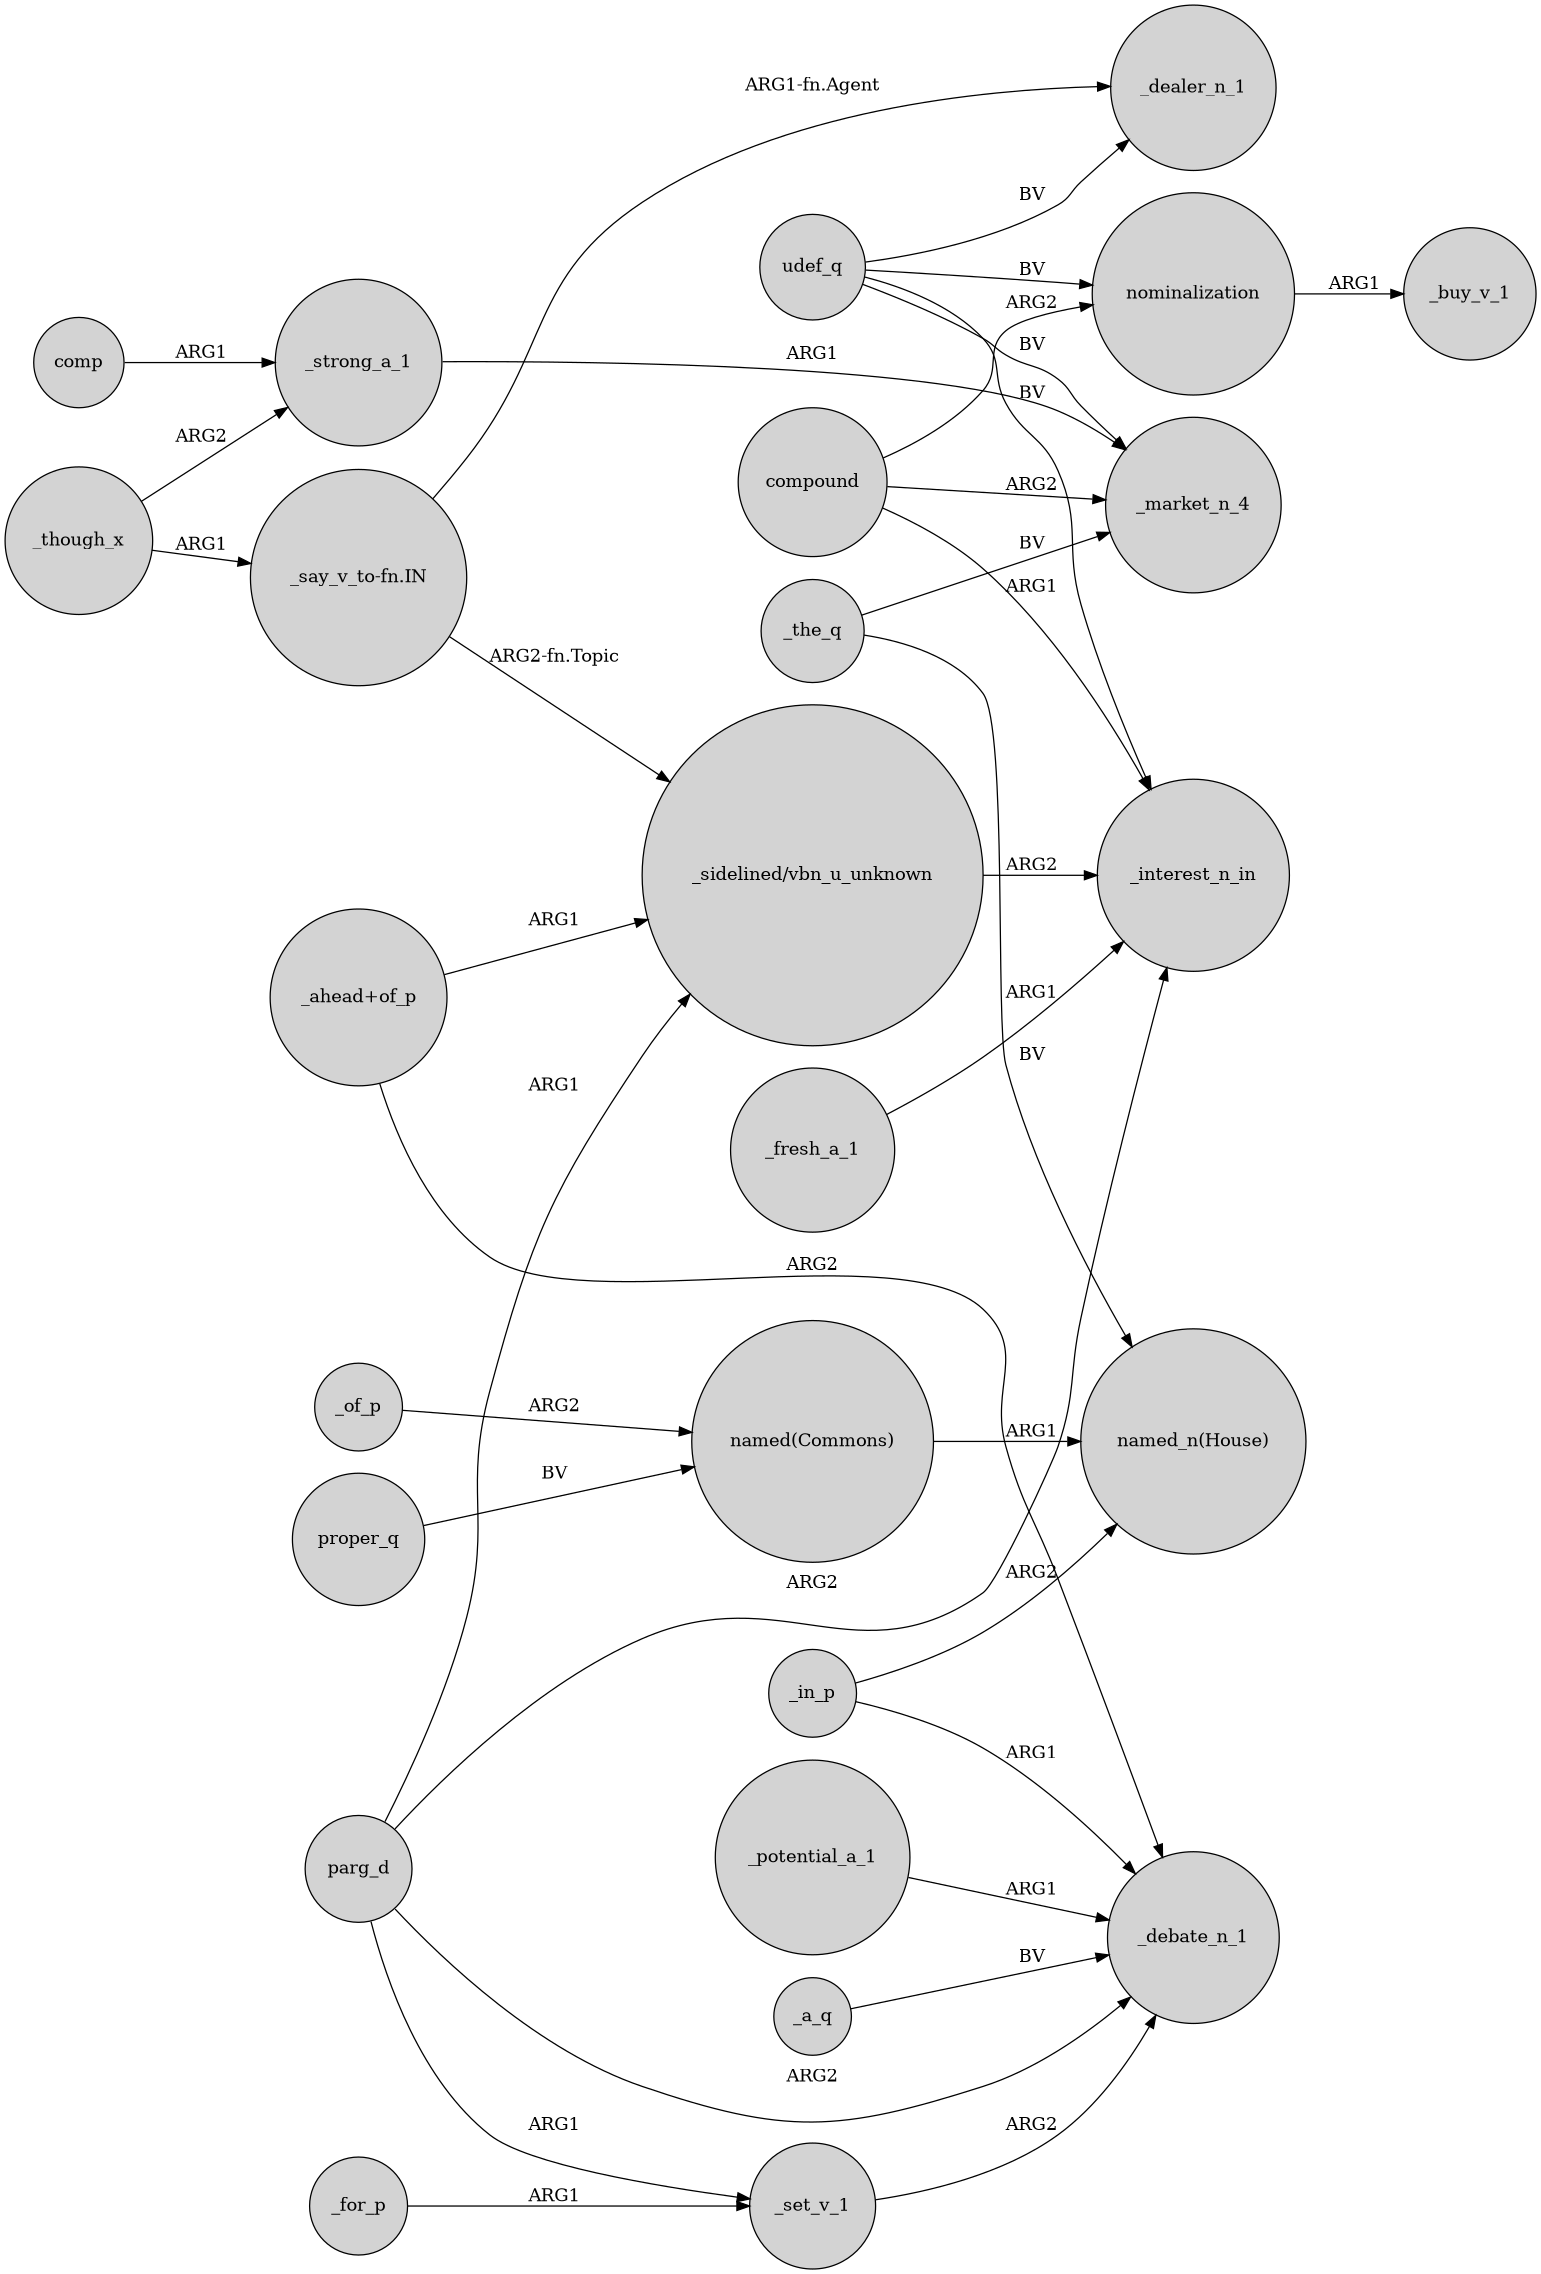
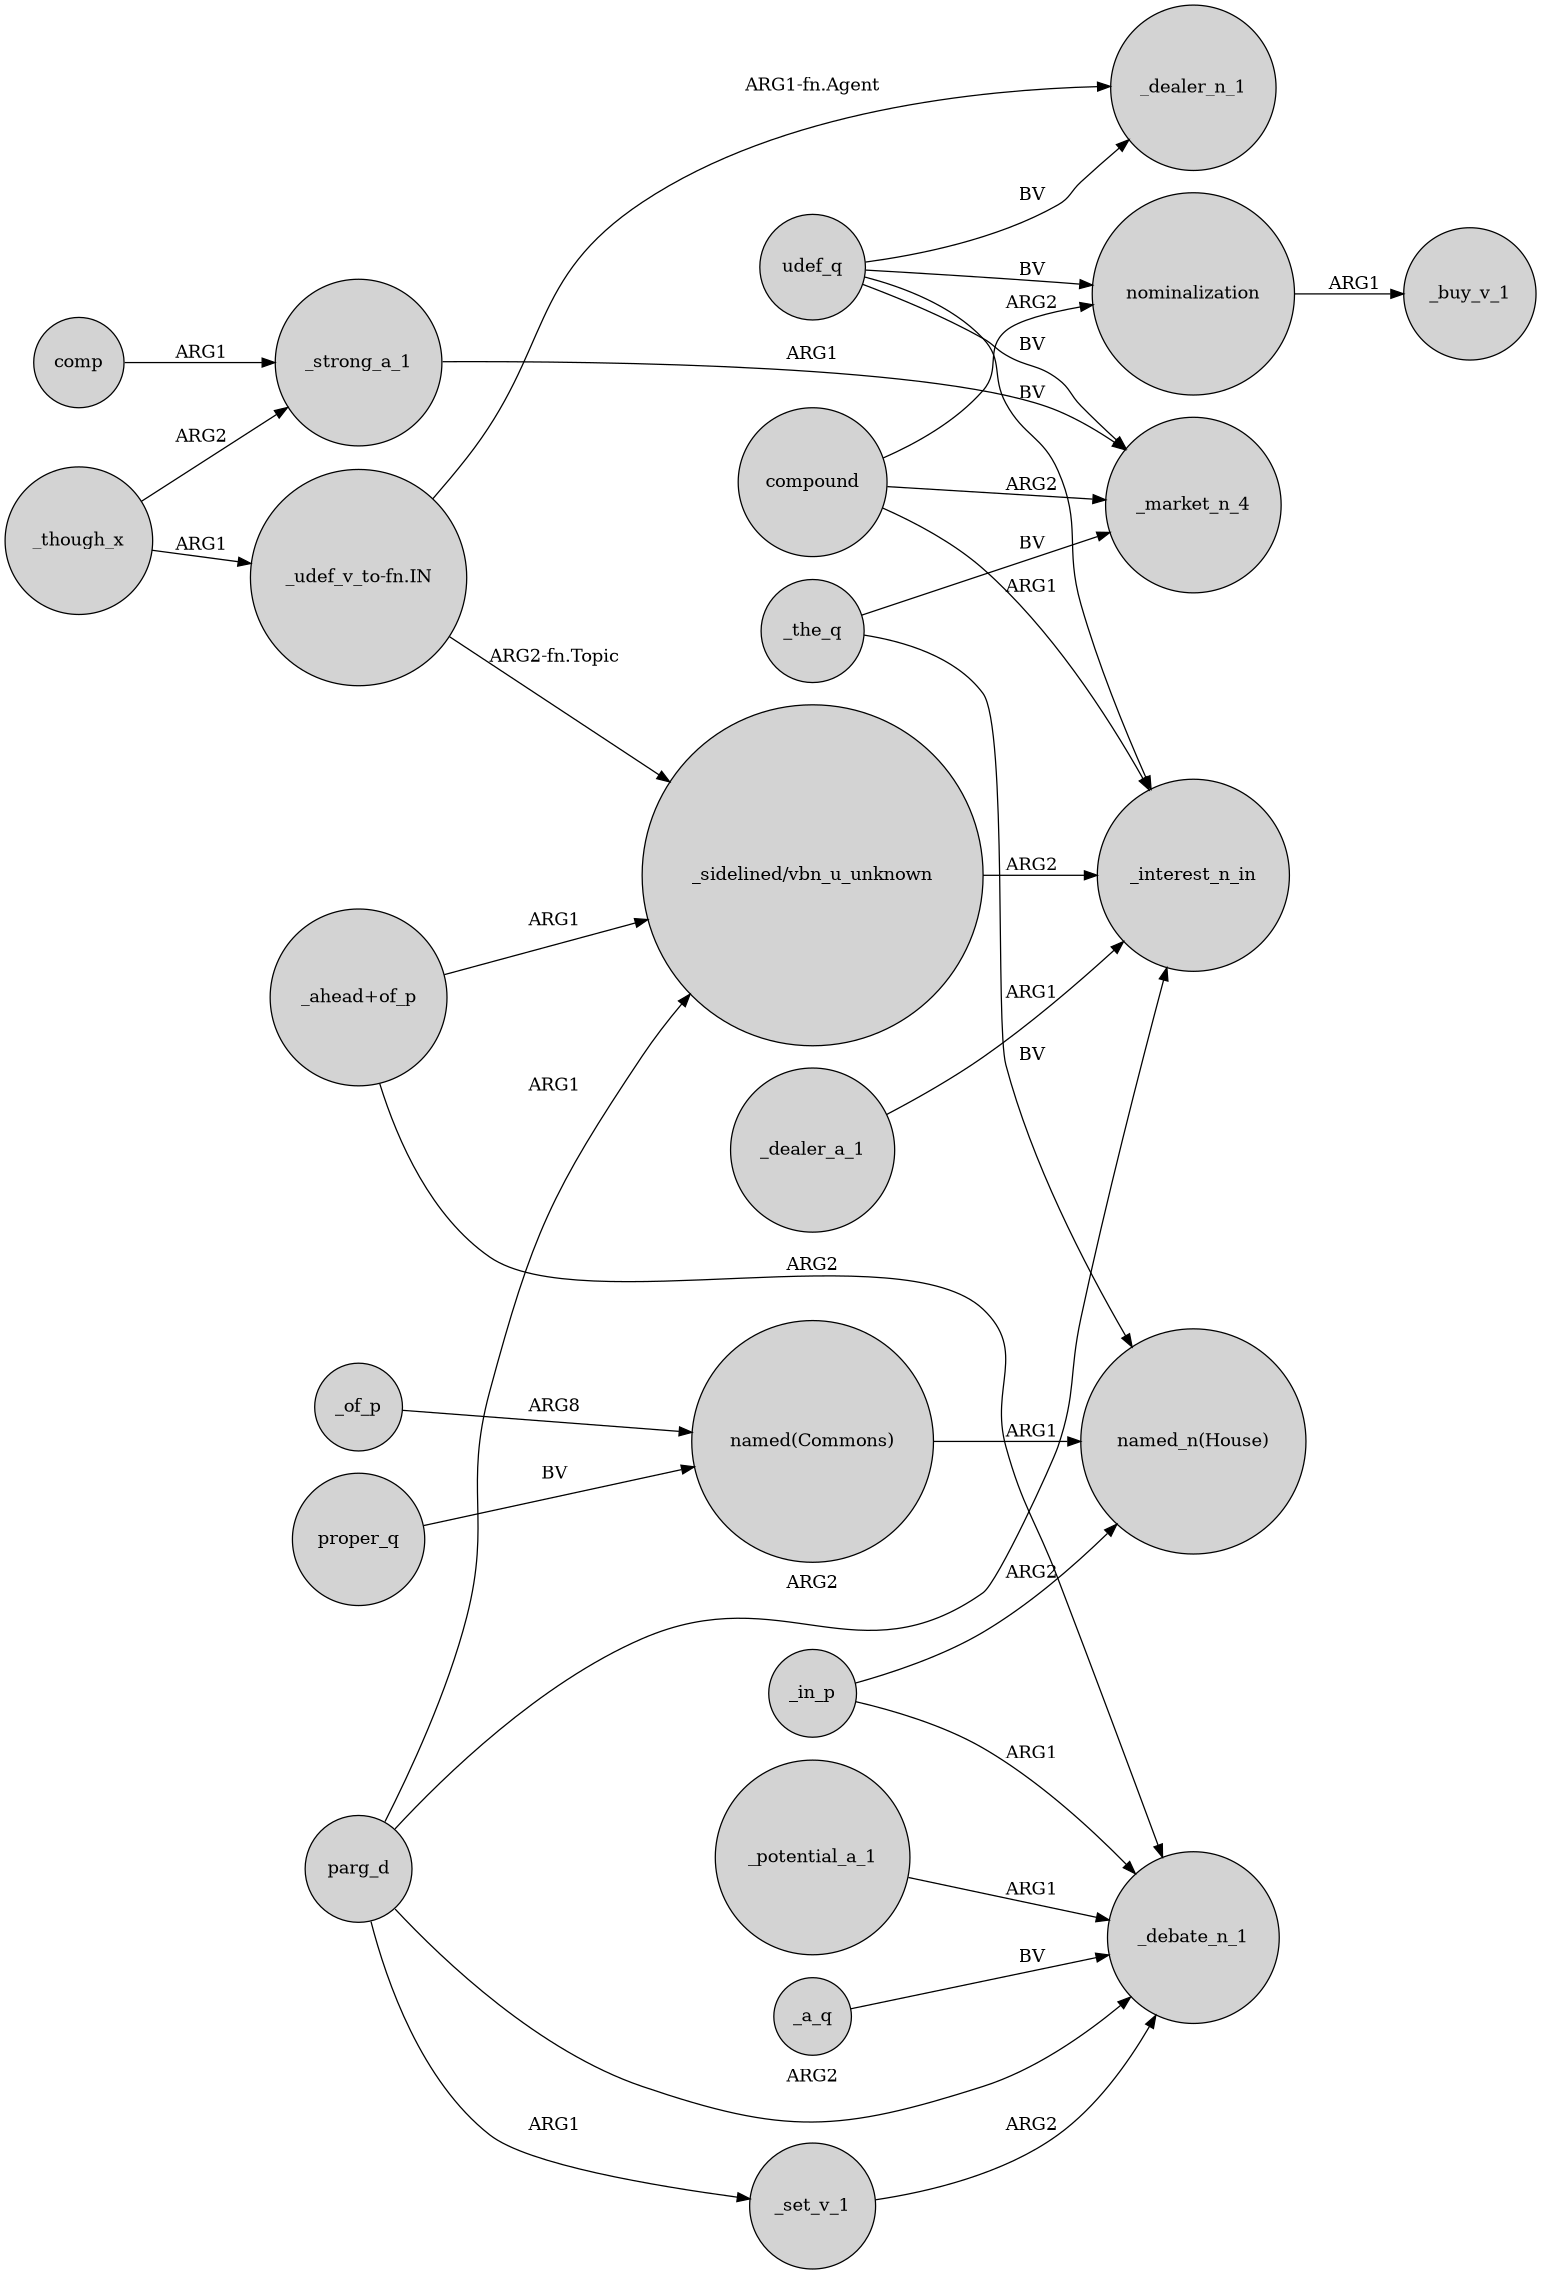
node "_say_v_to-fn.IN": label "_say_v_to-fn.IN" -> "_udef_v_to-fn.IN"
node "_fresh_a_1": label "_fresh_a_1" -> "_dealer_a_1"
edge "_of_p" -> "named(Commons)": label "ARG2" -> "ARG8"
node "_for_p": removed
